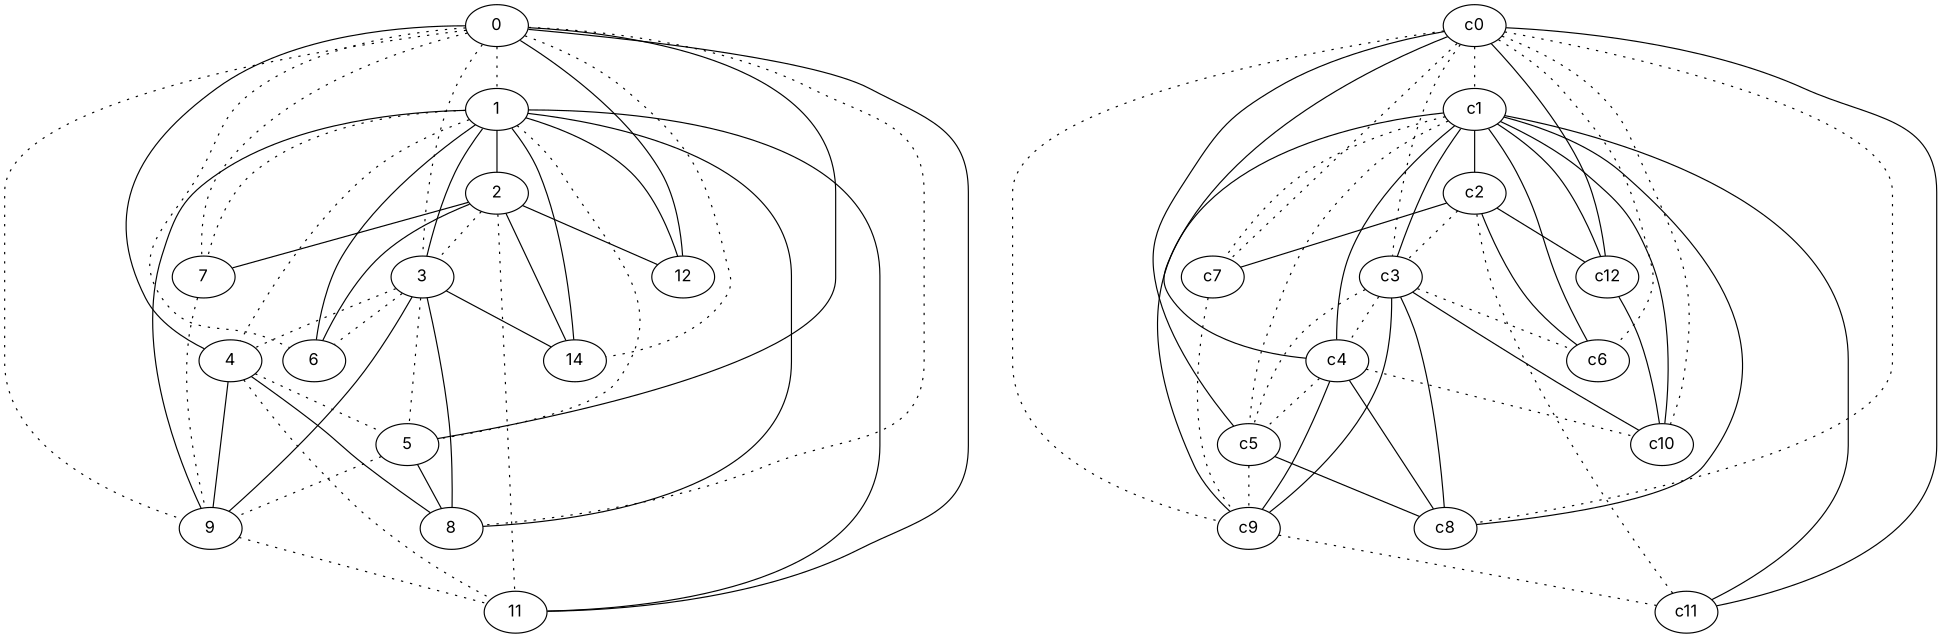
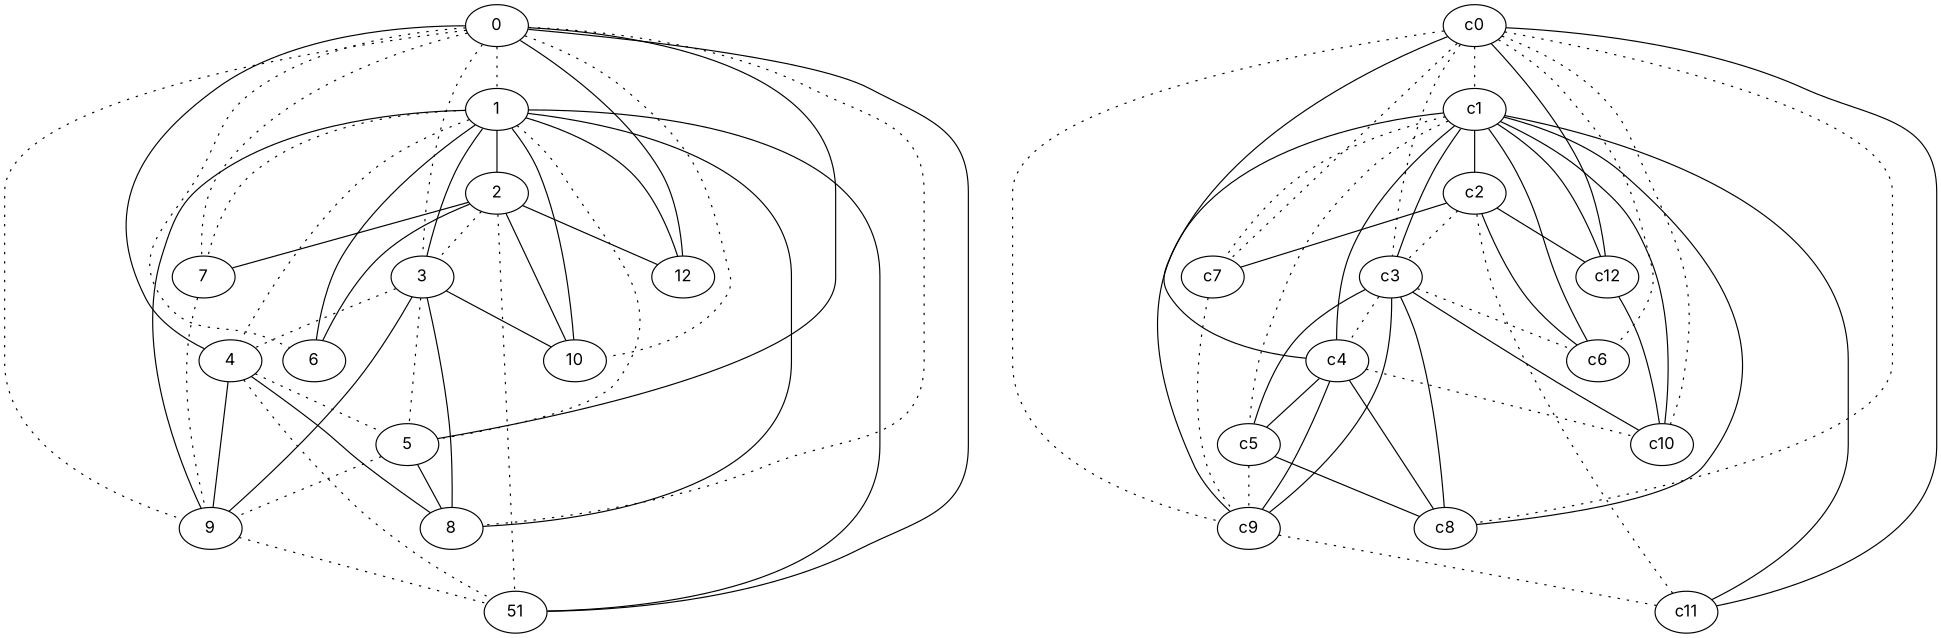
edge "c0" -- "c5": removed
edge "3" -- "6": removed
edge "c3" -- "c5": style dotted -> solid
node "14": label "14" -> "10"
edge "c4" -- "c5": style dotted -> solid
node "11": label "11" -> "51"
